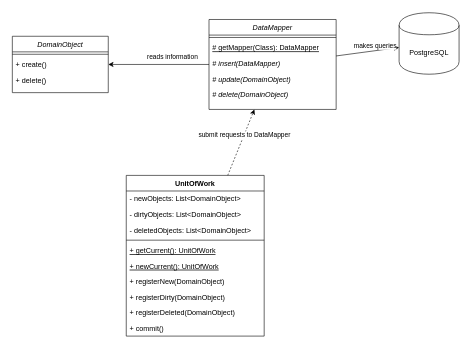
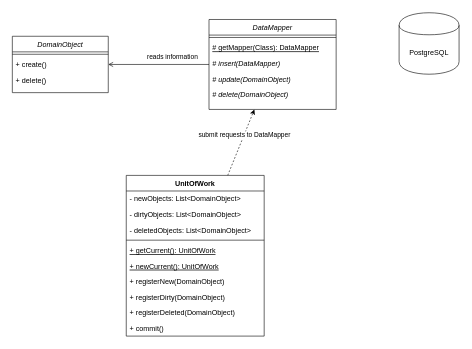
edge "DataMapper" -> "PostgreSQL": removed, label "makes queries"
edge "DataMapper" -> "DomainObject": arrowhead classic -> open
